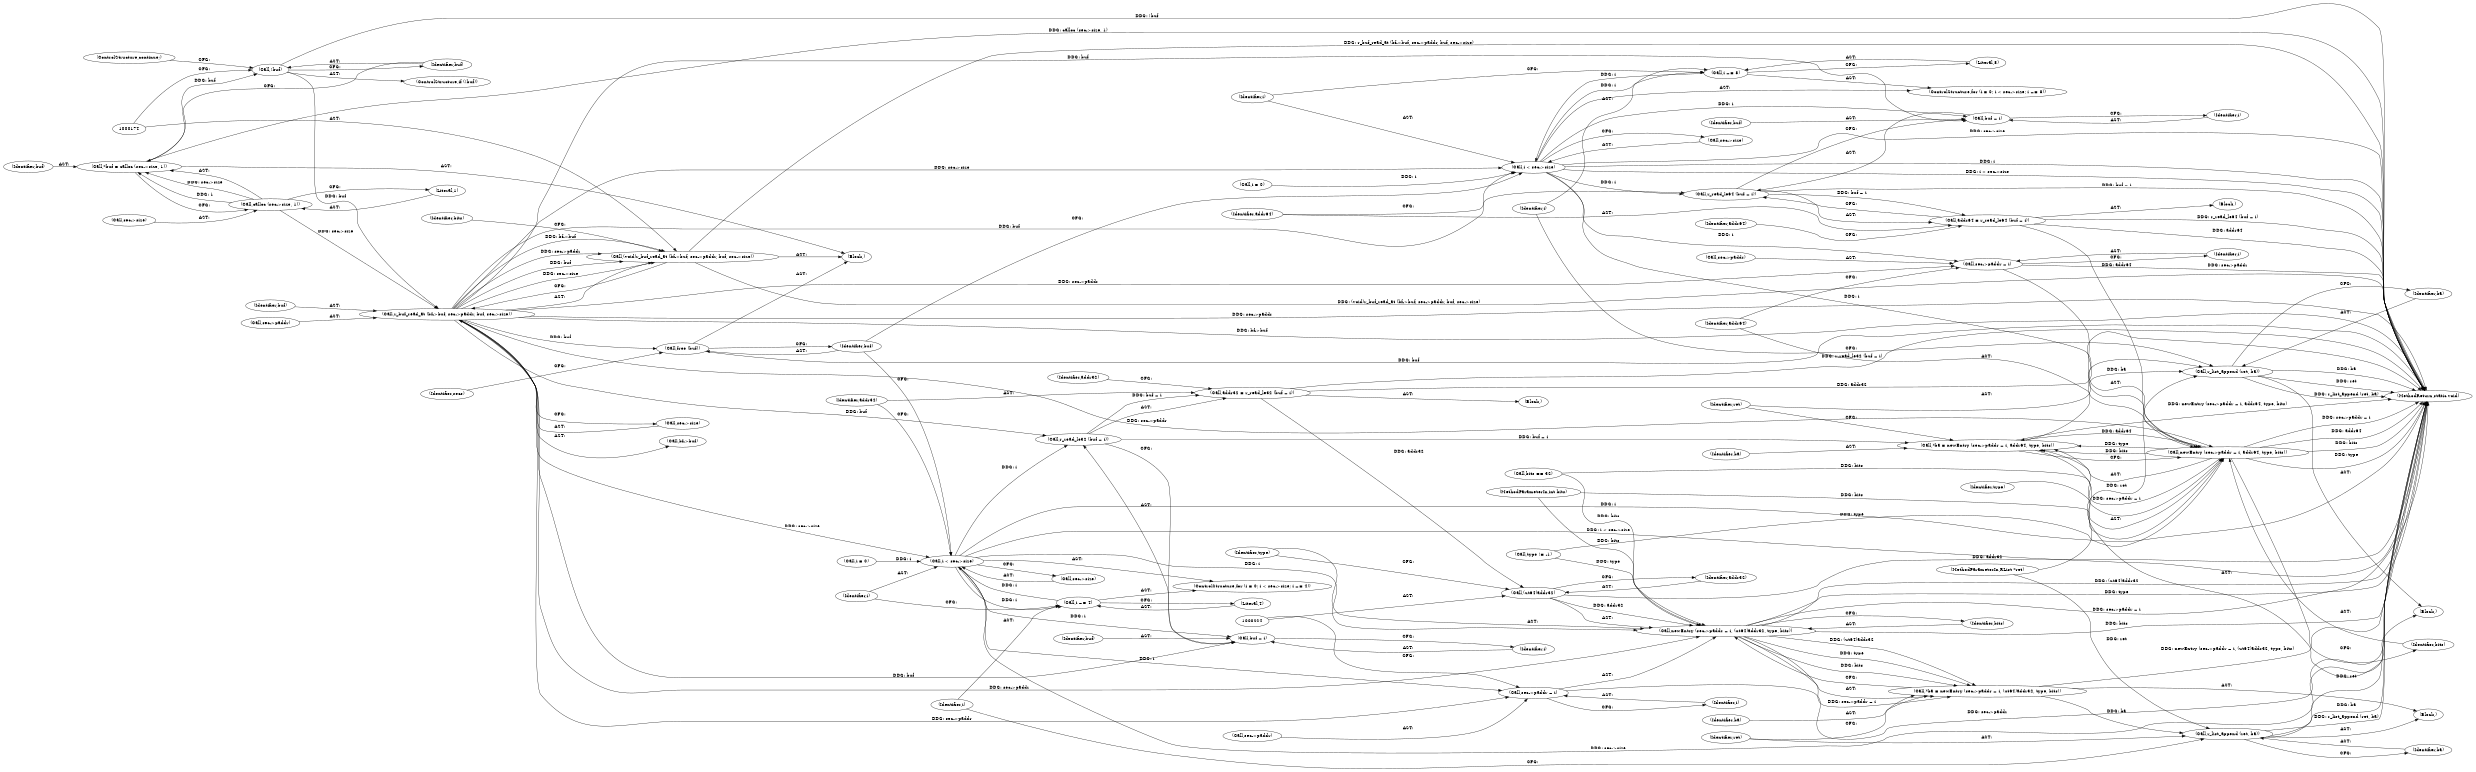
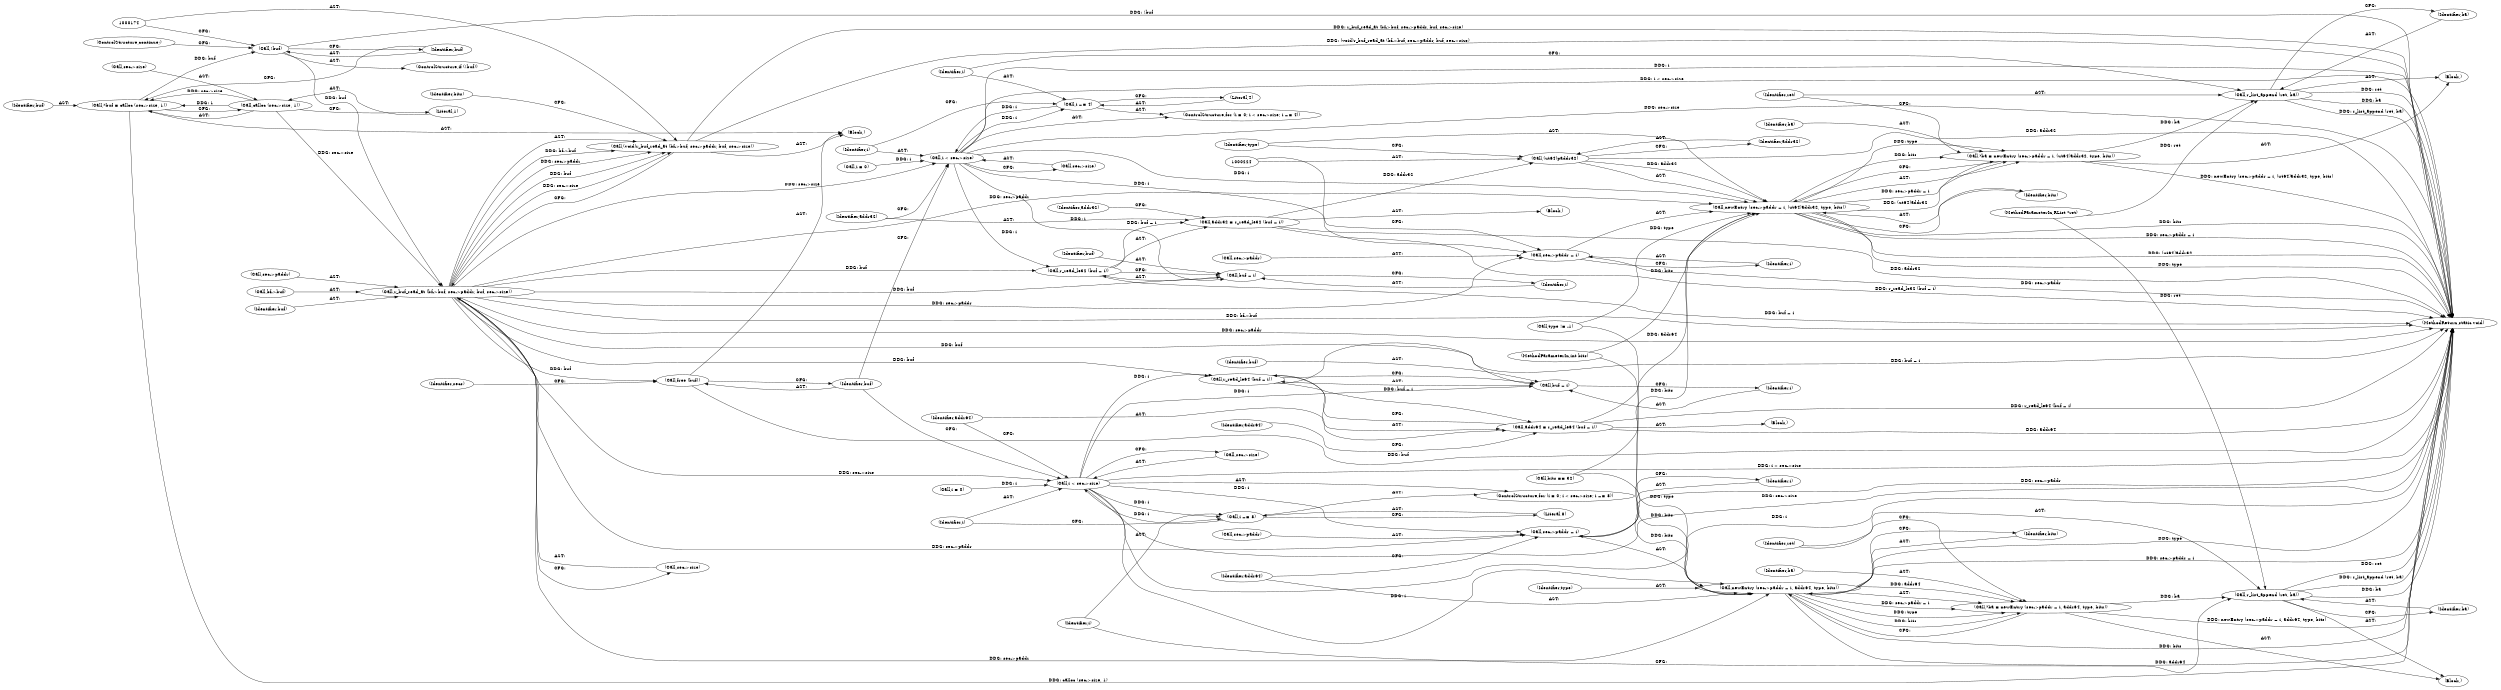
edge "(Call,addr64 = r_read_le64 (buf + i))" -> "(Call,newEntry (sec->paddr + i, addr64, type, bits))": now "(Call,addr64 = r_read_le64 (buf + i))" -> "(Call,newEntry (sec->paddr + i, (ut64)addr32, type, bits))"
edge "(Call,r_buf_read_at (bf->buf, sec->paddr, buf, sec->size))" -> "(Call,bf->buf)": reversed
edge "(Call,r_read_le32 (buf + i))" -> "(Call,*ba = newEntry (sec->paddr + i, addr64, type, bits))": now "(Call,r_read_le32 (buf + i))" -> "(MethodReturn,static void)"
node "(Call,(ut64)addr32)": label "(Call,(ut64)addr32)" -> "(Call,(ut64)paddr32)"
